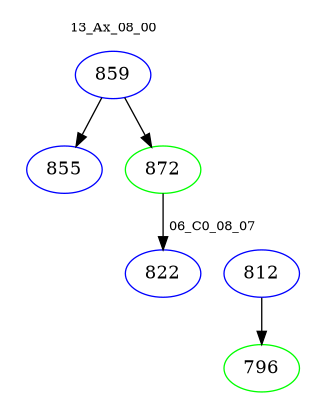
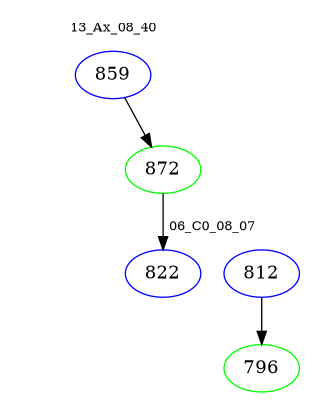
cluster "13_Ax_08_00": label "13_Ax_08_00" -> "13_Ax_08_40"
node "855": removed
